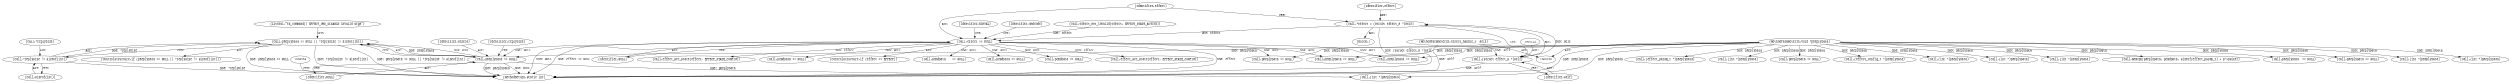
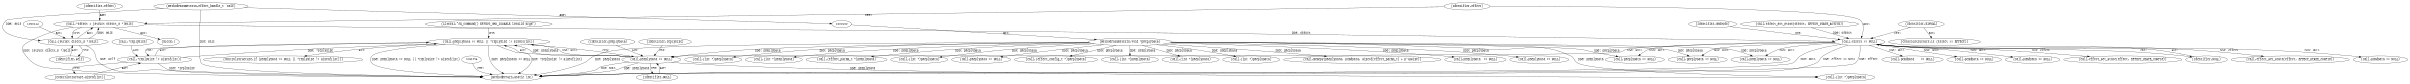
node "(Call,effect_set_invalid(effect, EFFECT_STATE_ACTIVE))": label "(Call,effect_set_invalid(effect, EFFECT_STATE_ACTIVE))" -> "(Call,effect_set_state(effect, EFFECT_STATE_ACTIVE))"
node "(Identifier,sizeof)": label "(Identifier,sizeof)" -> "(Identifier,pReplyData)"
edge "(MethodParameterIn,void *pReplyData)" -> "1000100": reversed
edge "(Call,effect == NULL)" -> "(ControlStructure,if (effect == EFFECT))": now "(Identifier,EINVAL)" -> "(ControlStructure,if (effect == EFFECT))"
node "(Call,sizeof(int))": label "(Call,sizeof(int))" -> "(ControlStructure,sizeof(int))"
